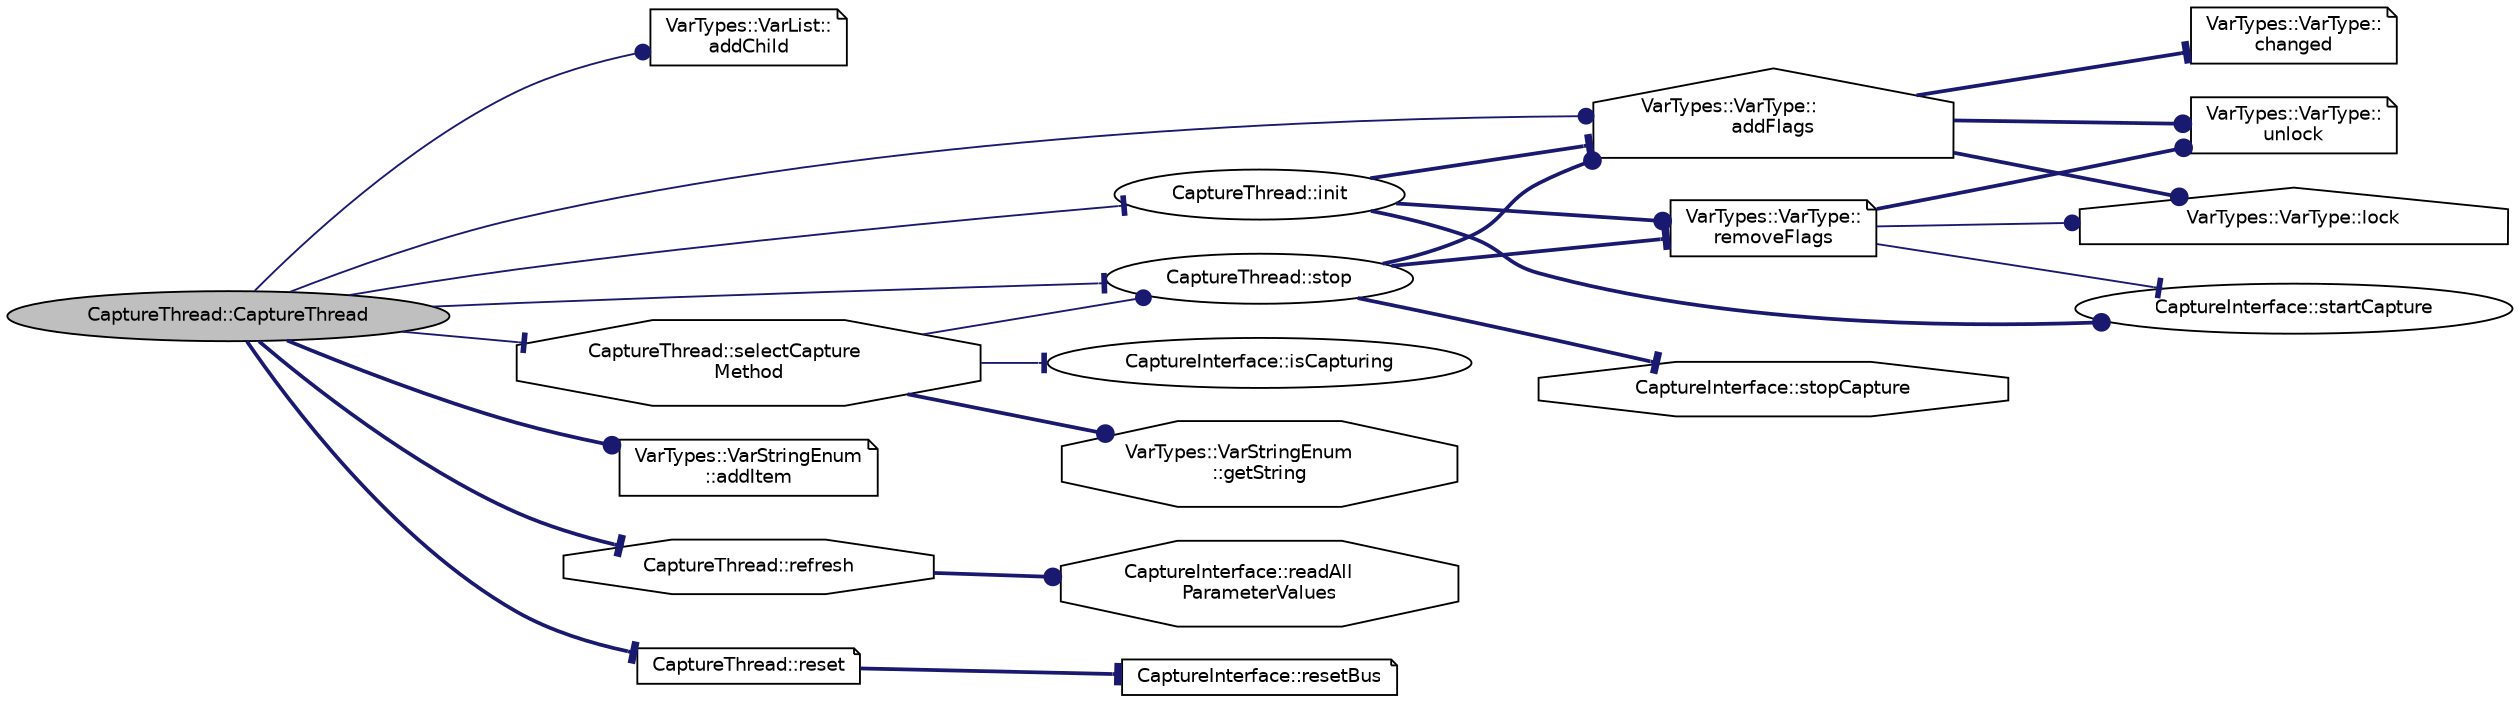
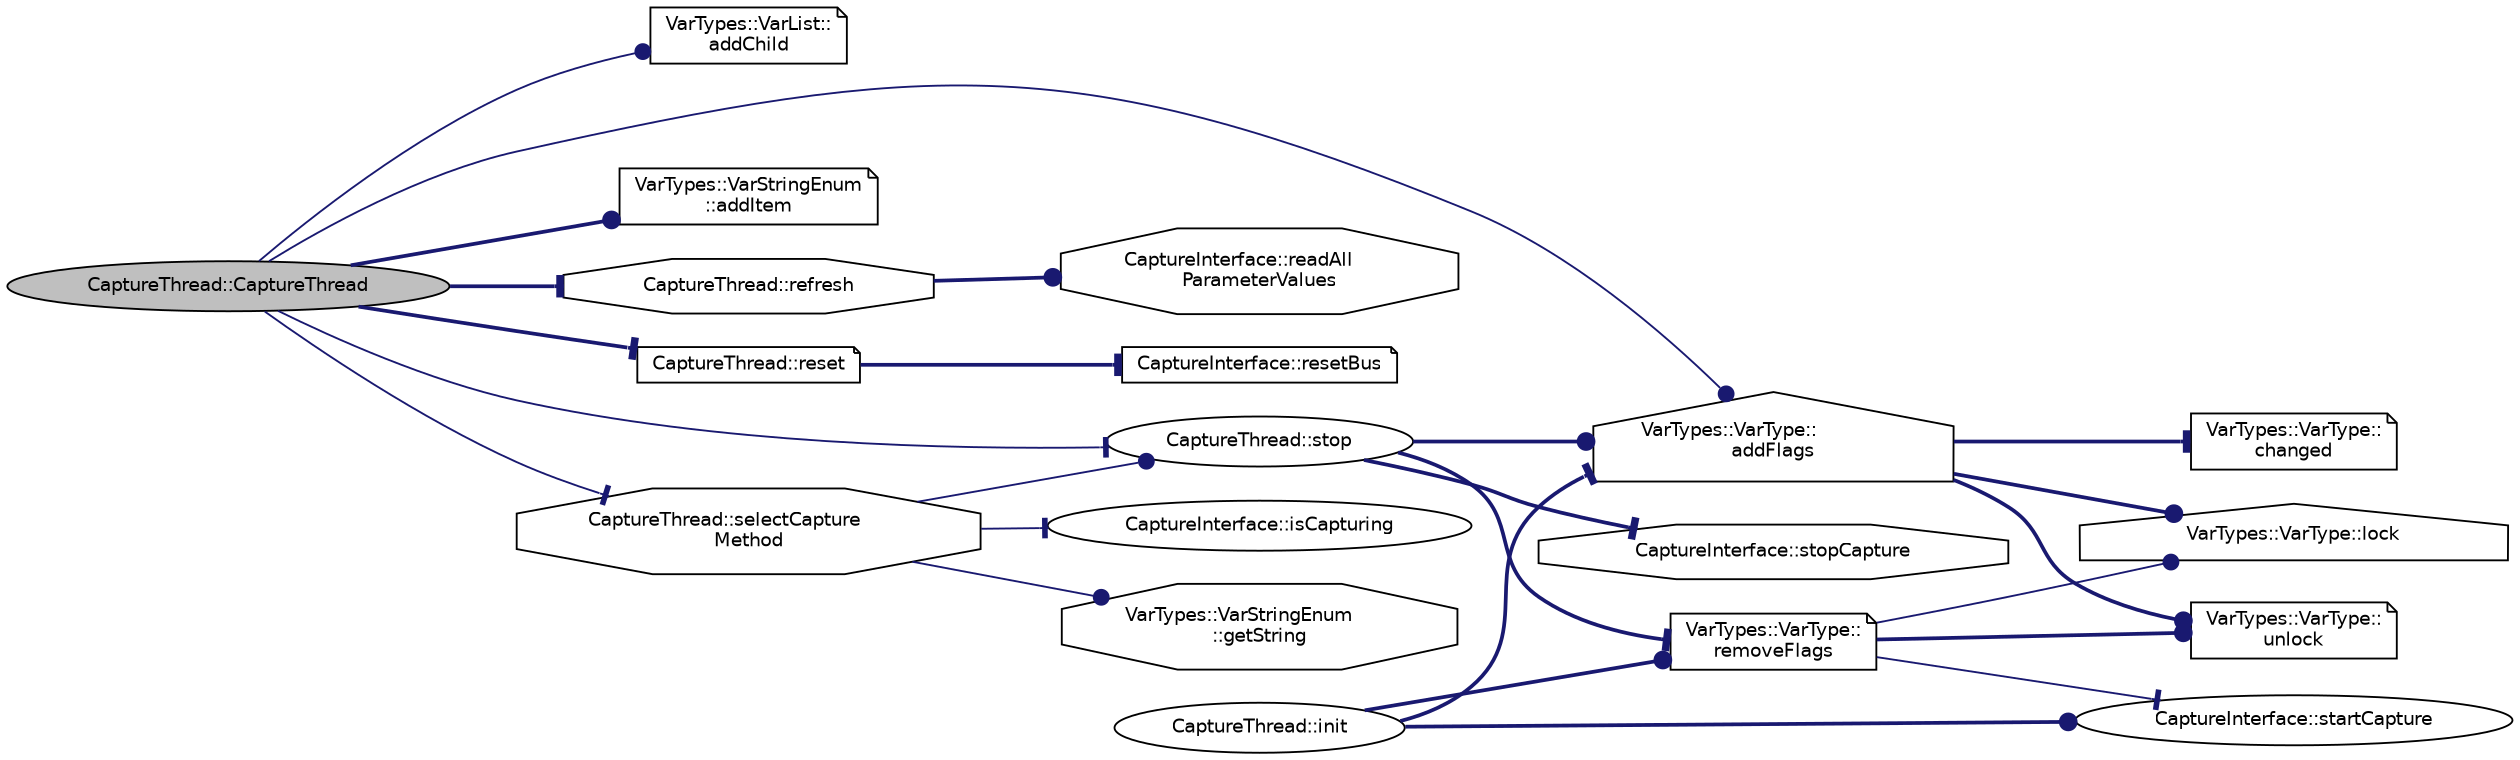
edge "CaptureThread::CaptureThread" -> "CaptureThread::init": removed
edge "CaptureThread::selectCapture Method" -> "VarTypes::VarStringEnum ::getString": style bold -> solid
